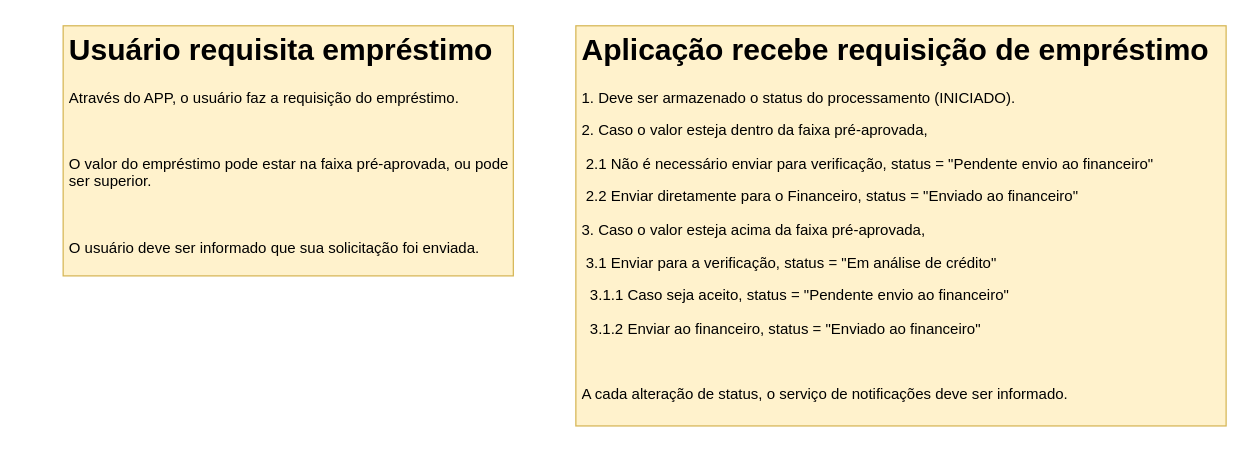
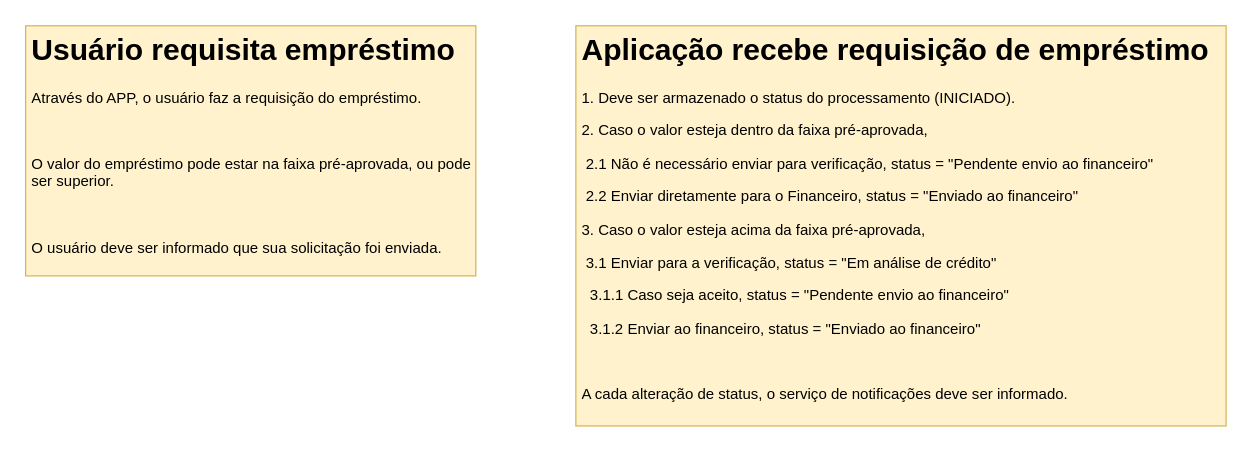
node "Usuário requisita empréstimoAtravés do APP, o usuário faz a requisição do empréstimo. O valor do empréstimo pode estar na faixa pré-aprovada, ou pode ser superior. O usuário deve ser informado que sua solicitação foi enviada.": moved (288, 151) -> (251, 151)
